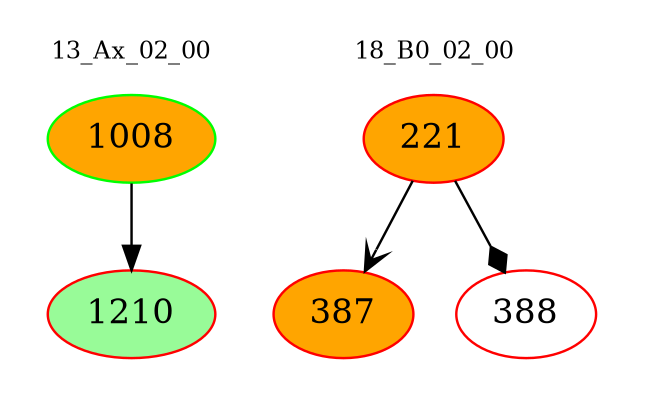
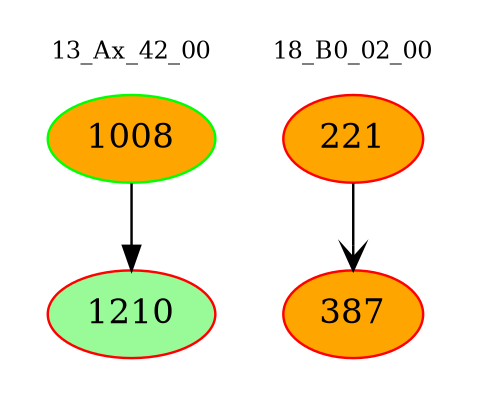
cluster "13_Ax_02_00": label "13_Ax_02_00" -> "13_Ax_42_00"
node "388": removed
